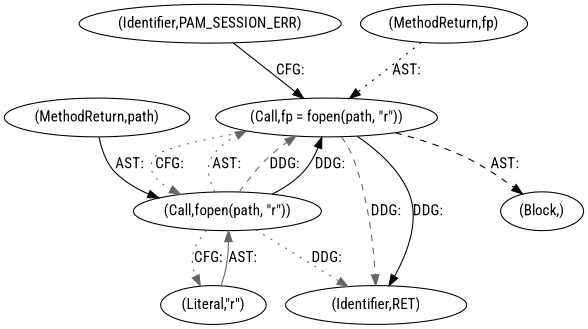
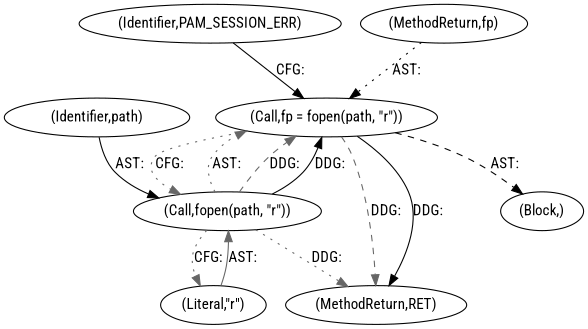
node "(MethodReturn,path)": label "(MethodReturn,path)" -> "(Identifier,path)"
node "(Identifier,RET)": label "(Identifier,RET)" -> "(MethodReturn,RET)"
